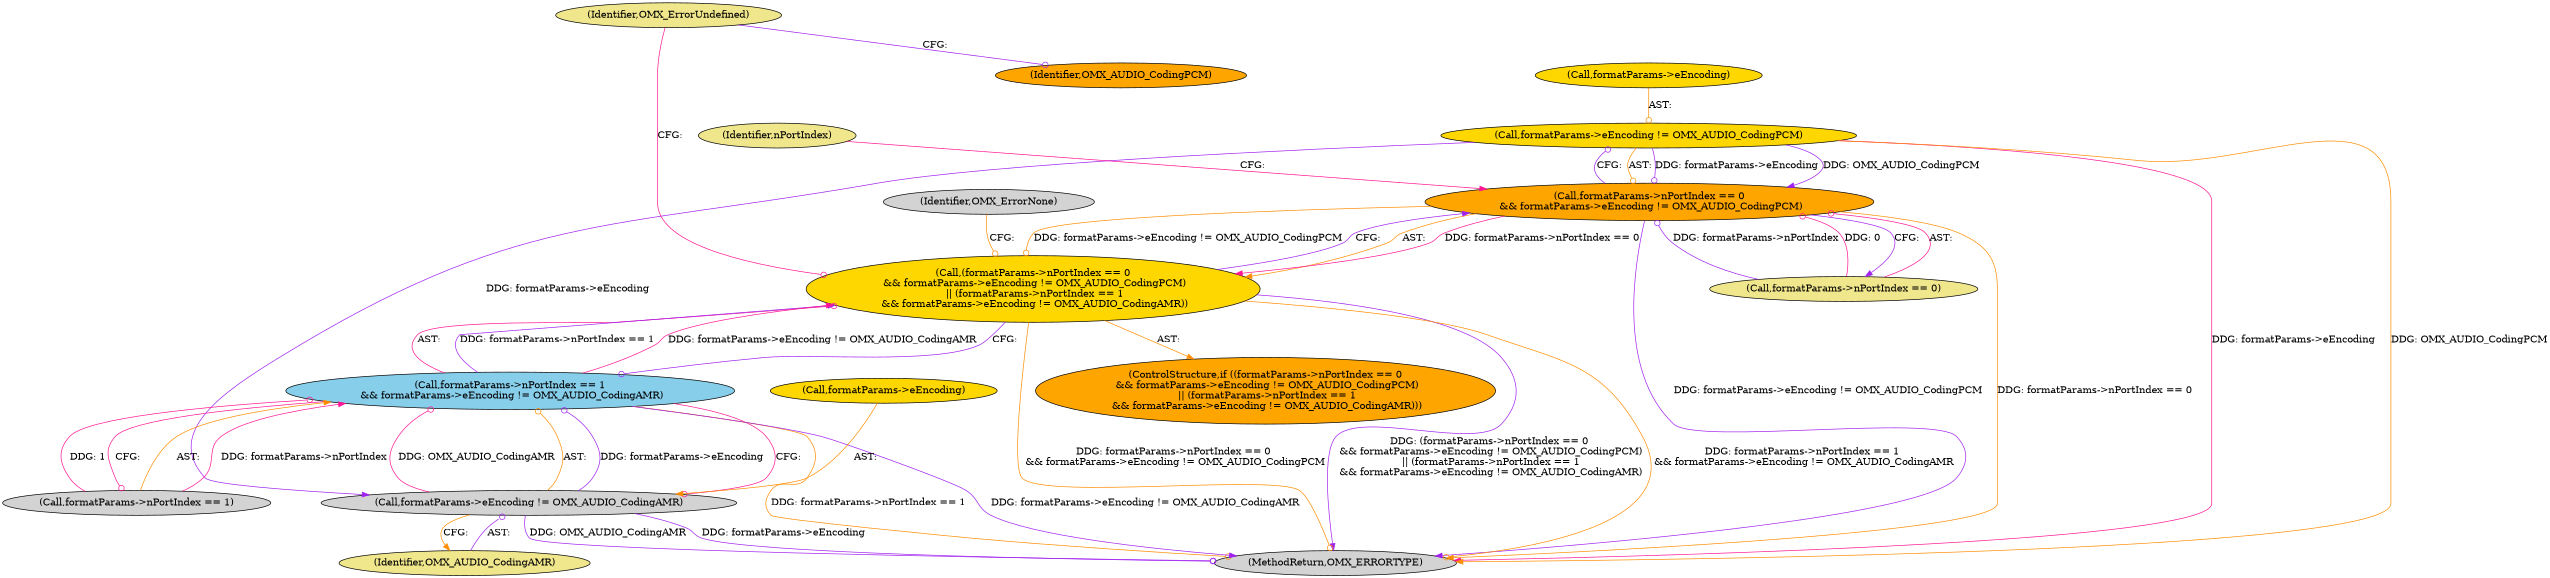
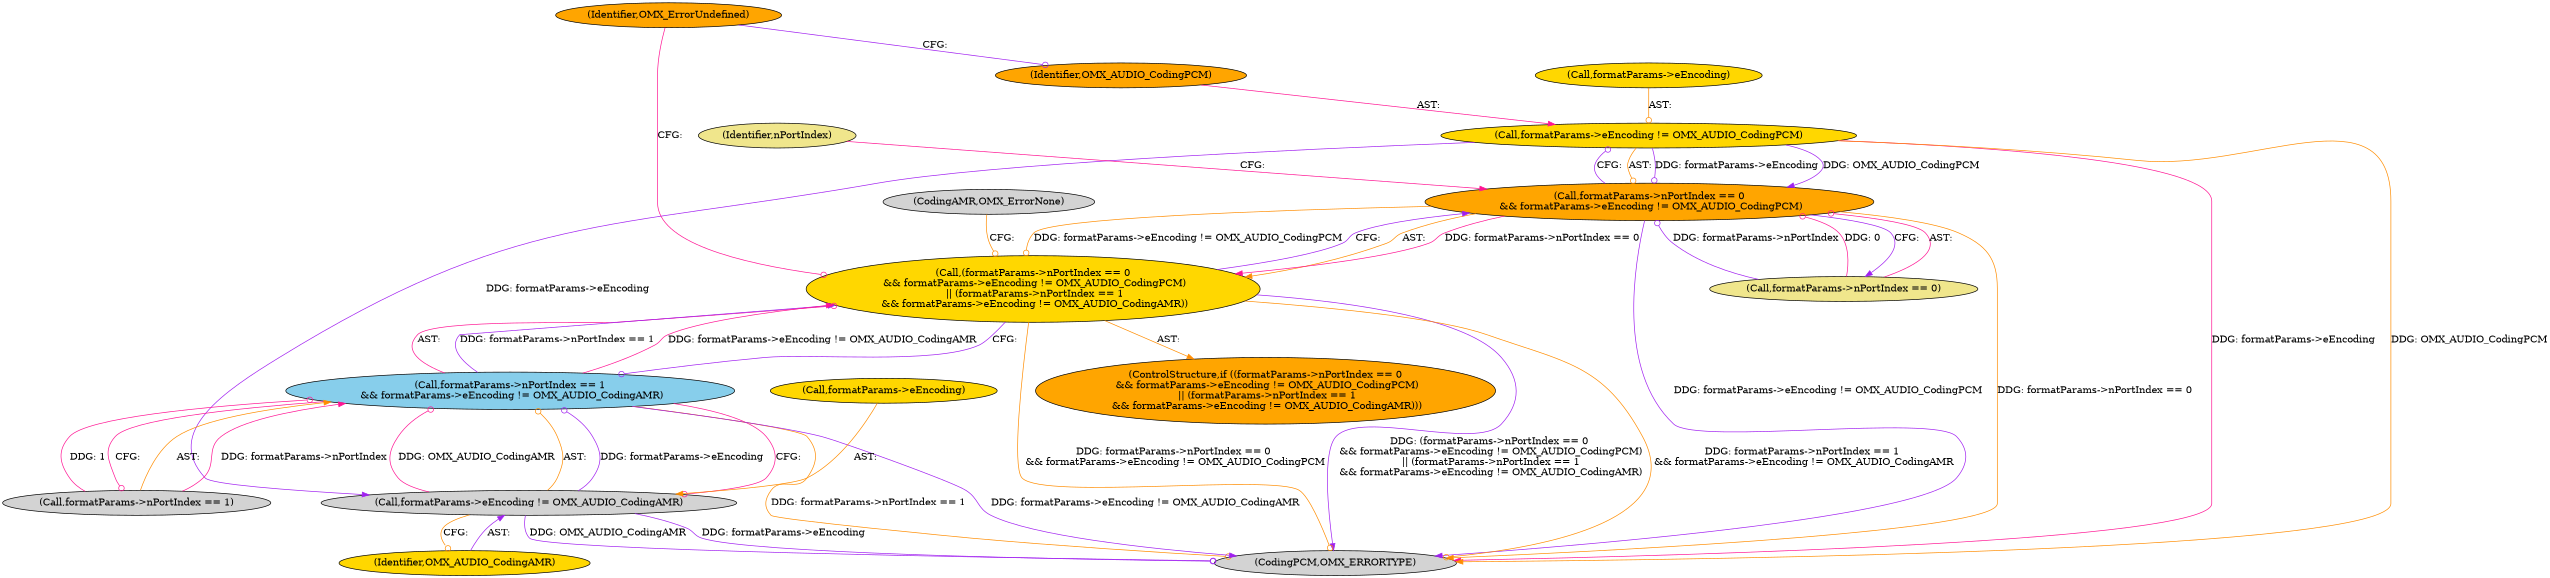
node "(Identifier,OMX_ErrorUndefined)": fillcolor khaki -> orange
edge "(Identifier,OMX_AUDIO_CodingPCM)" -> "(Call,formatParams->eEncoding != OMX_AUDIO_CodingPCM)": added, label "AST:"
node "(Identifier,OMX_ErrorNone)": label "(Identifier,OMX_ErrorNone)" -> "(CodingAMR,OMX_ErrorNone)"
edge "(Call,formatParams->eEncoding != OMX_AUDIO_CodingAMR)" -> "(Identifier,OMX_AUDIO_CodingAMR)": arrowhead normal -> odot
edge "(Identifier,OMX_AUDIO_CodingAMR)" -> "(Call,formatParams->eEncoding != OMX_AUDIO_CodingAMR)": arrowhead odot -> normal
node "(Identifier,OMX_AUDIO_CodingAMR)": fillcolor khaki -> gold
node "(MethodReturn,OMX_ERRORTYPE)": label "(MethodReturn,OMX_ERRORTYPE)" -> "(CodingPCM,OMX_ERRORTYPE)"
